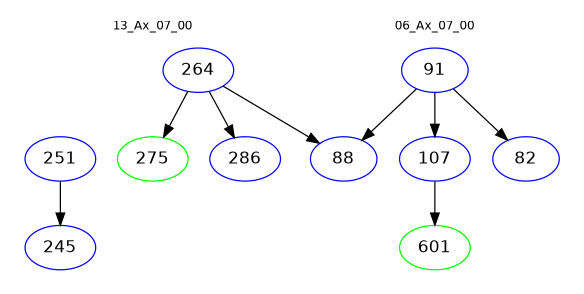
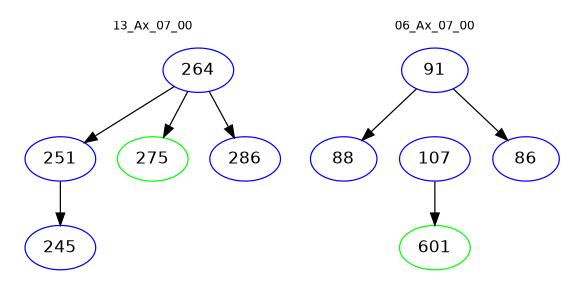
edge "91" -> "107": removed
edge "264" -> "88": now "264" -> "251"
node "82": label "82" -> "86"
